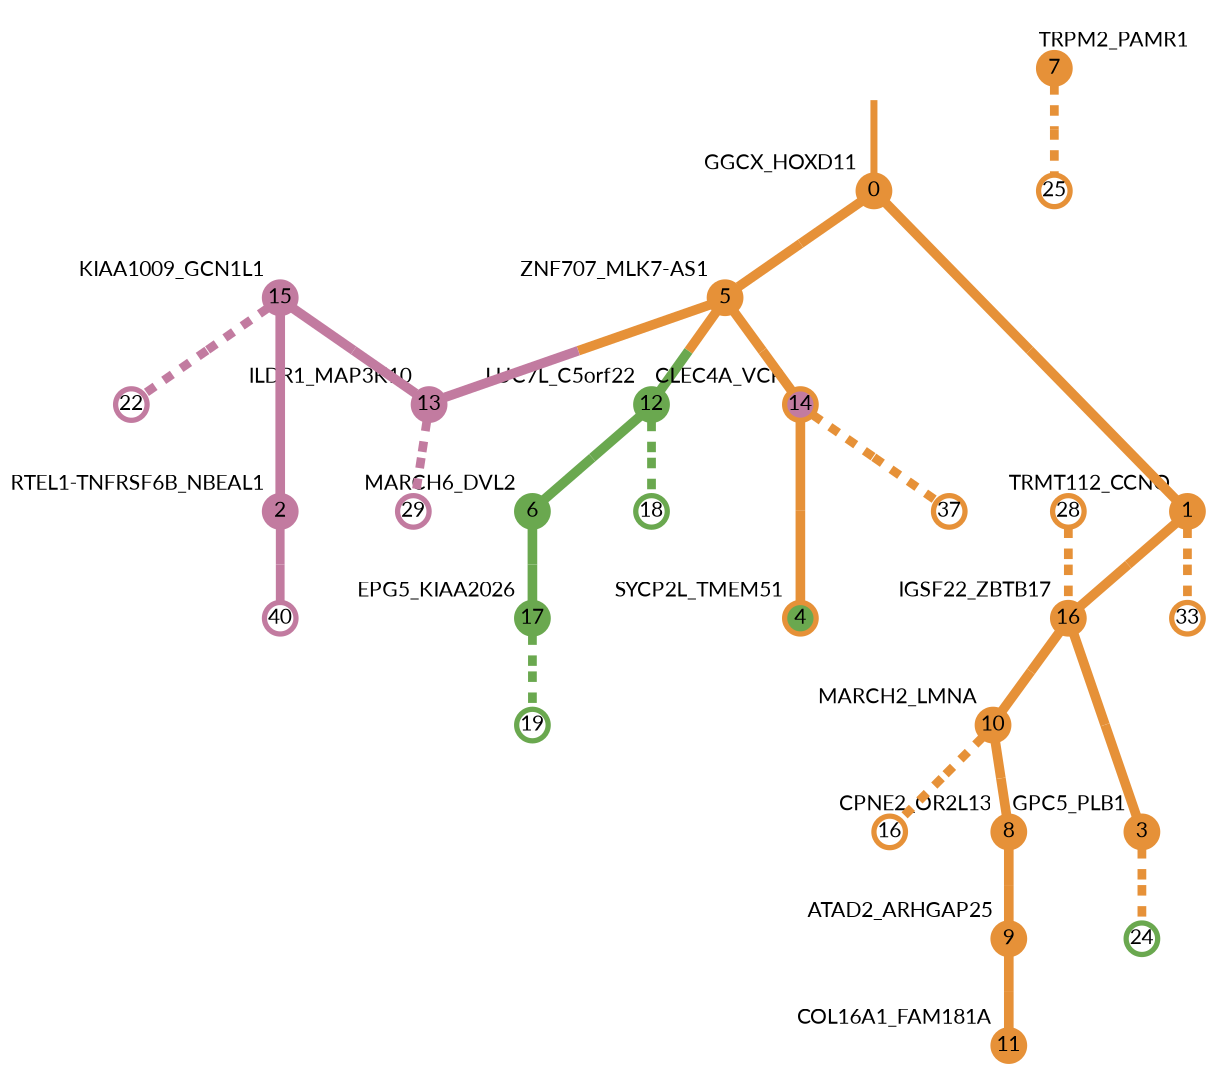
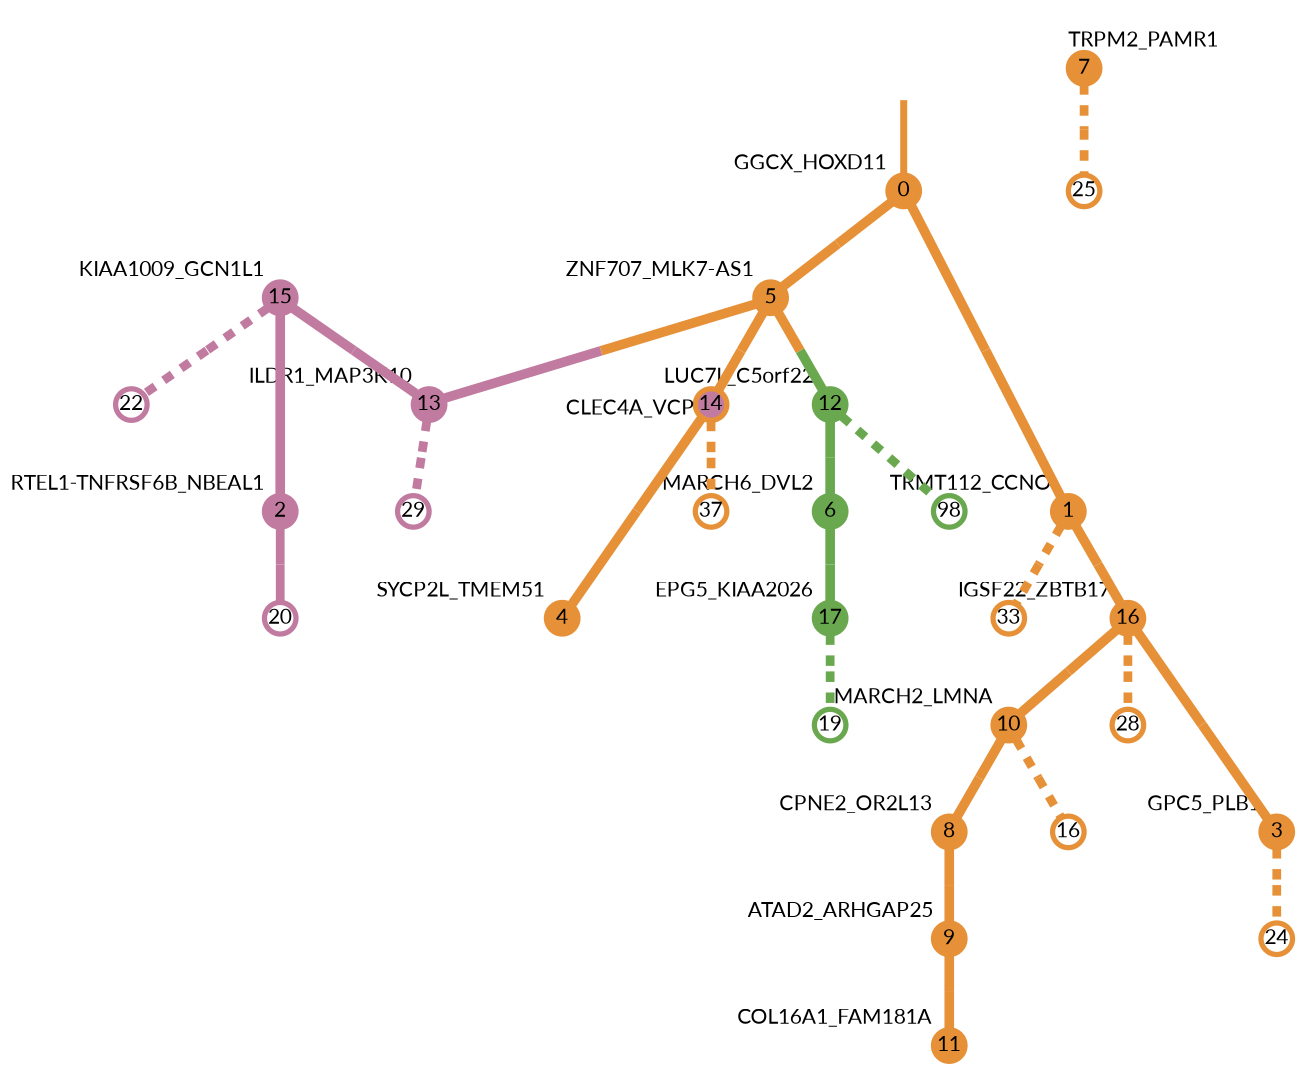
node "18": label "18" -> "98"
edge "28" -> "16 IGSF22_ZBTB17": reversed
node "40": label "40" -> "20"
node "4 SYCP2L_TMEM51": fillcolor #6aa84fff -> #e69138ff
node "24": color #6aa84fff -> #e69138ff
